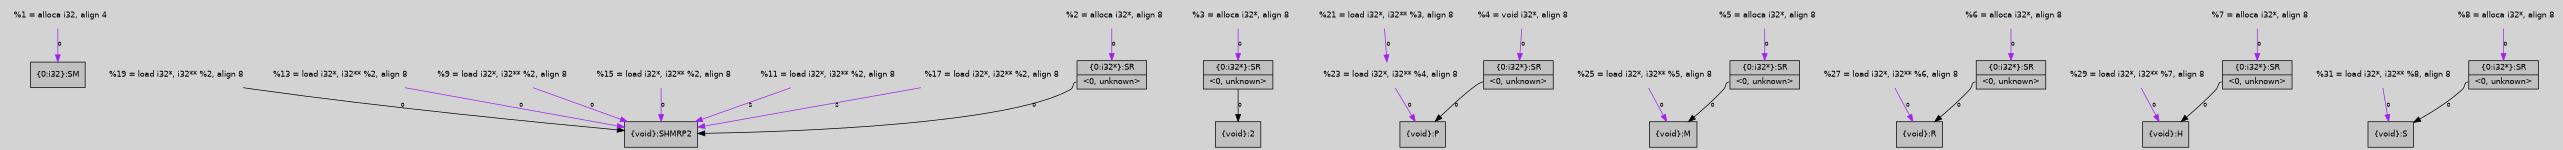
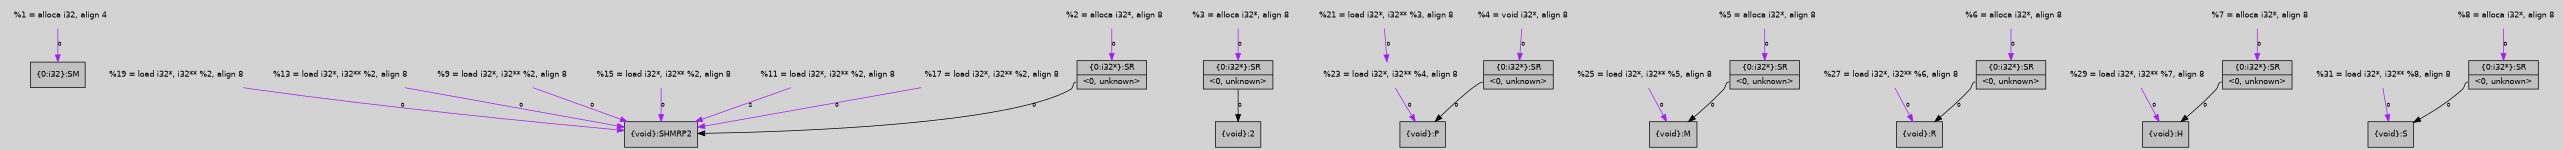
edge "%17 = load i32*, i32** %2, align 8" -> "{void}:SHMRP2": label "2" -> "0"
edge "%19 = load i32*, i32** %2, align 8" -> "{void}:SHMRP2": color black -> purple
